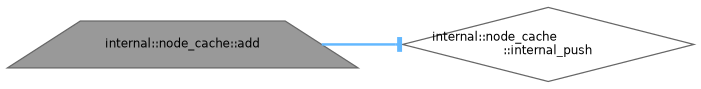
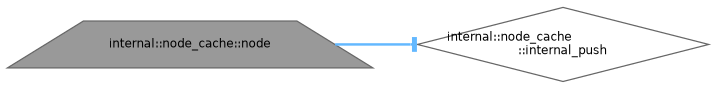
node "internal::node_cache::add": label "internal::node_cache::add" -> "internal::node_cache::node"
